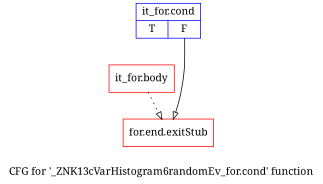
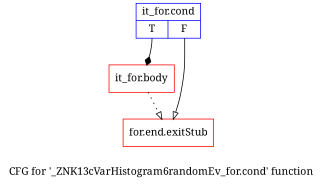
edge "it_for.cond" -> "it_for.body": added
